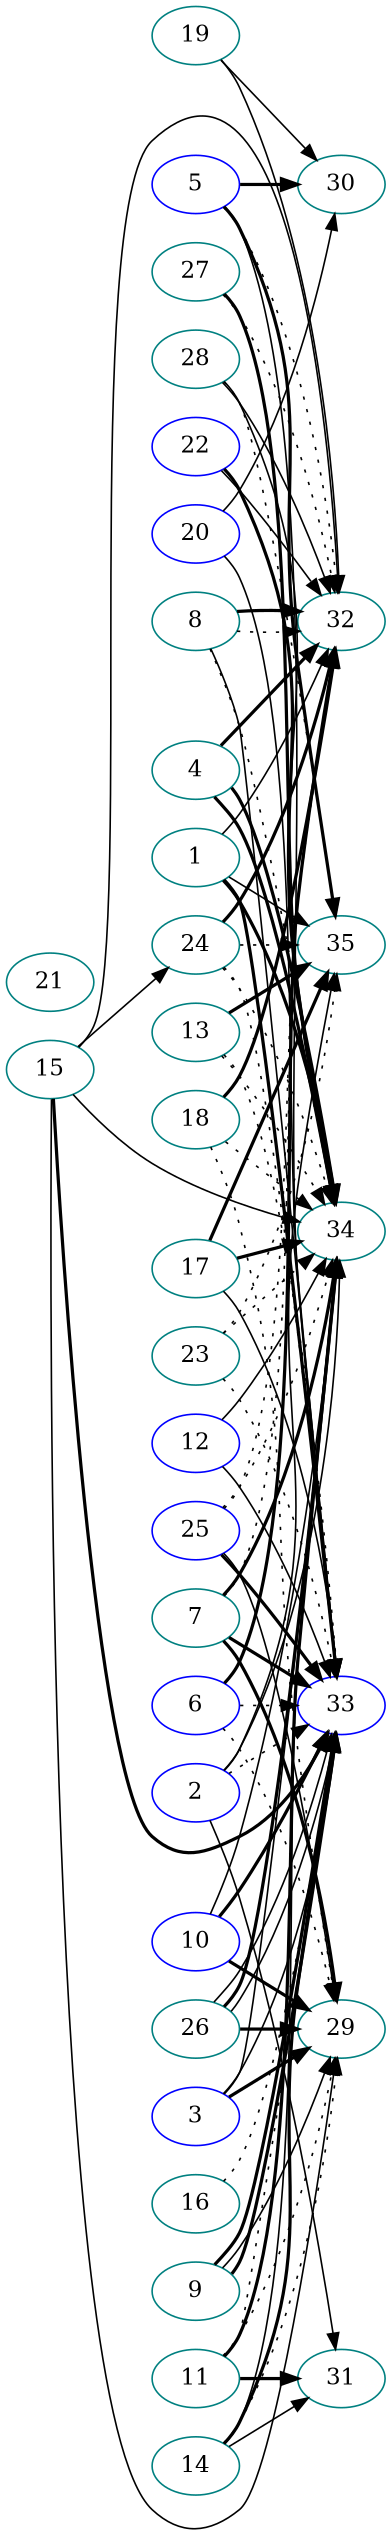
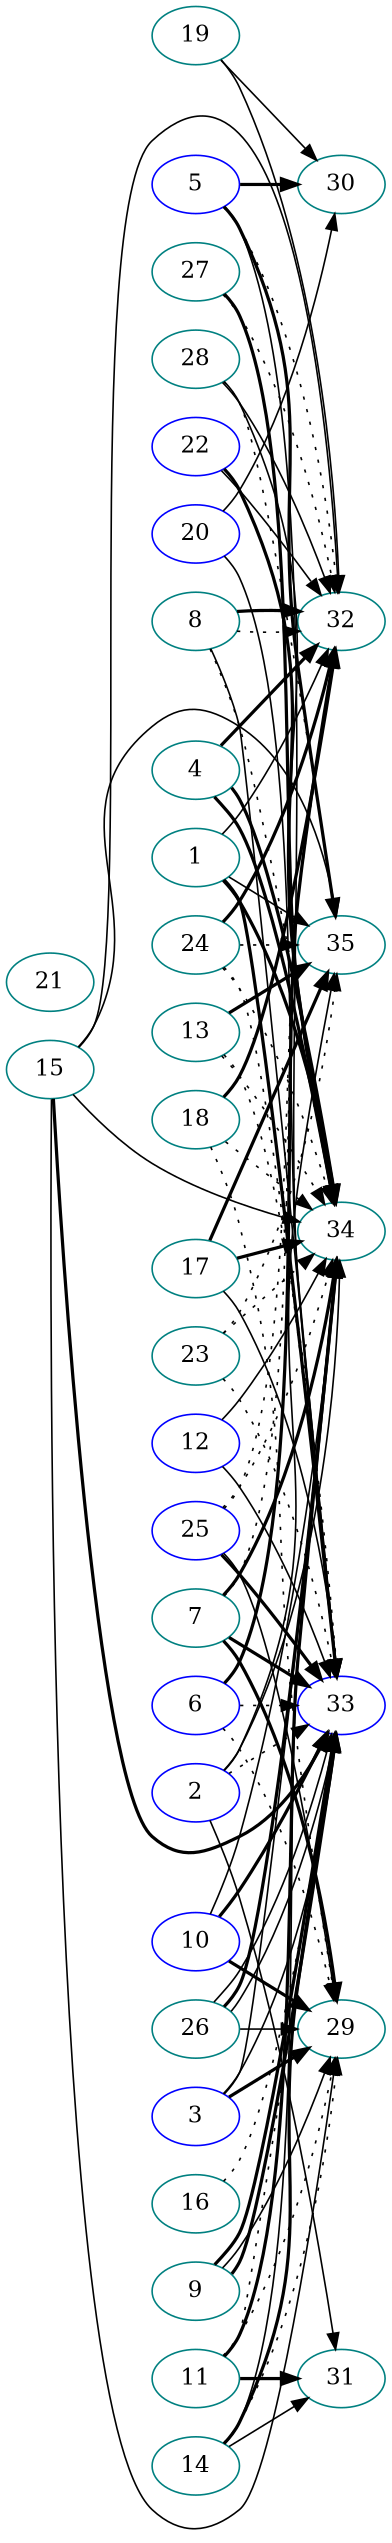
edge "15" -> "24": now "15" -> "35"
edge "26" -> "29": style bold -> solid
